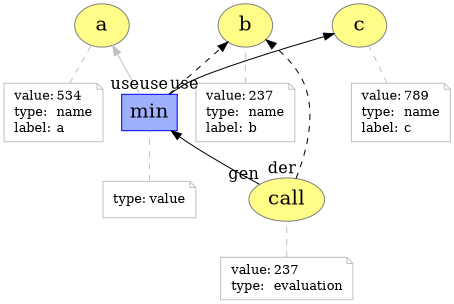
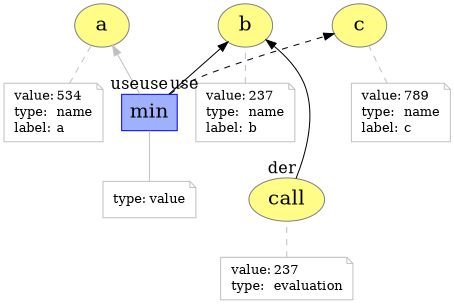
edge "min" -> "c": style solid -> dashed
edge "min" -> "b": style dashed -> solid
edge "call" -> "b": style dashed -> solid
edge "min" -- "type:": style dashed -> solid
edge "call" -> "min": removed
